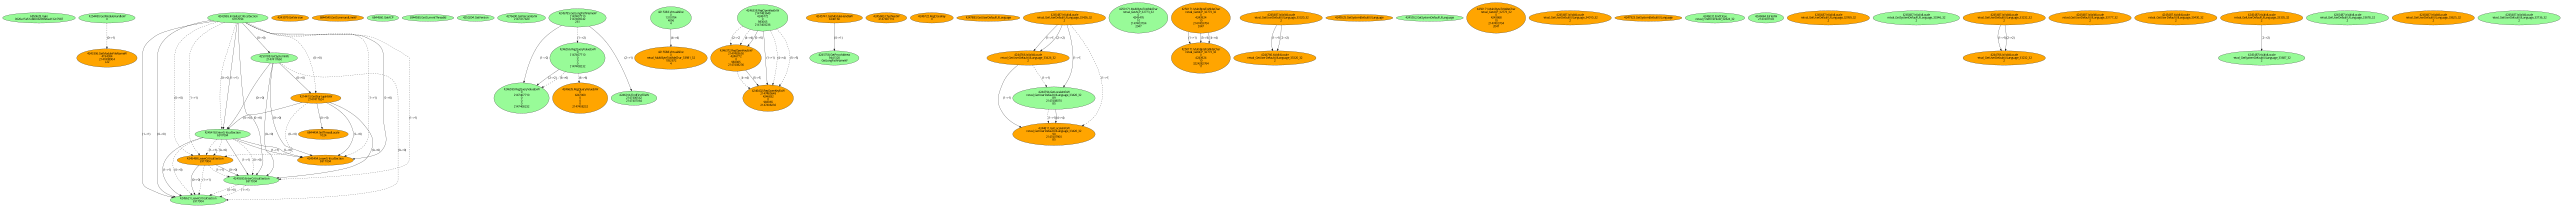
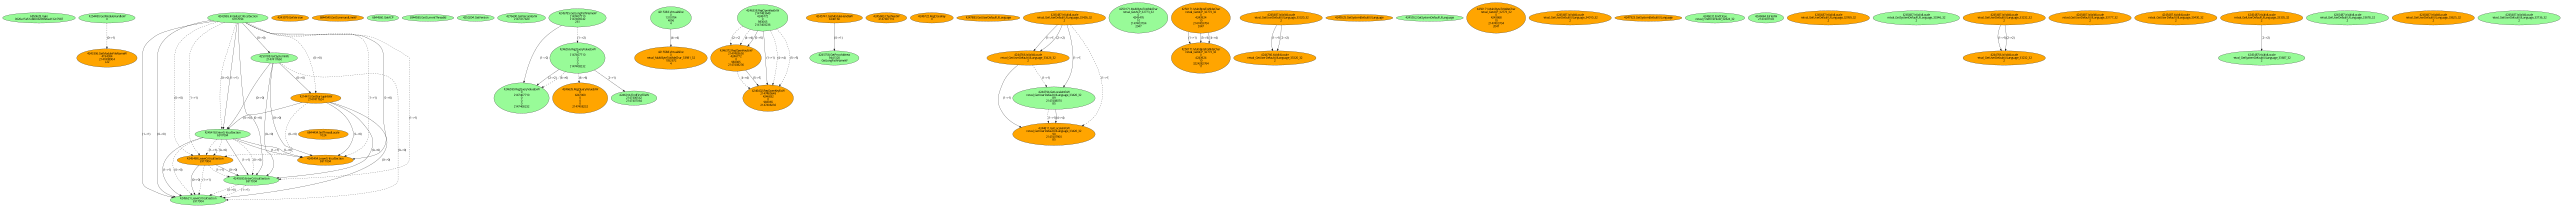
edge "4245785.GetLongPathNameW 2147407710 2147406542 261" -> "4246014.FindFirstFileW 2147406542 2147407064": now "4246556.RegQueryValueExW 0 2147407710 0 0 0 2147408232" -> "4246014.FindFirstFileW 2147406542 2147407064"
edge "4214413.GetStartupInfoW 2147417624" -> "6844434.SetThreadLocale 1024": now "4214413.GetStartupInfoW 2147417624" -> "4245621.LeaveCriticalSection 6917004"
